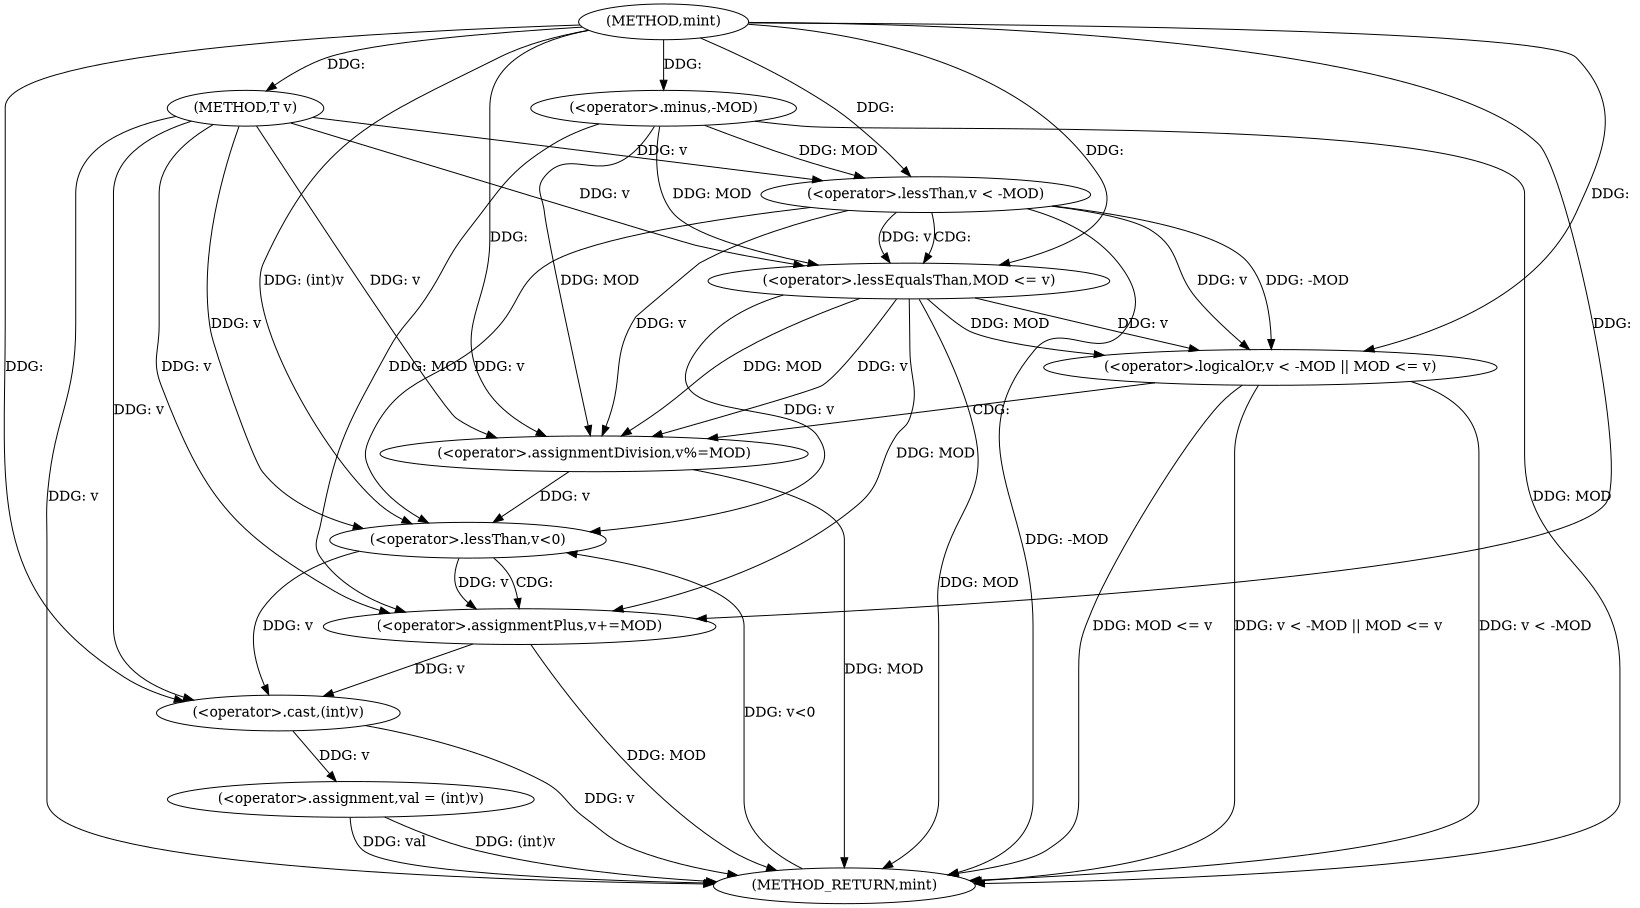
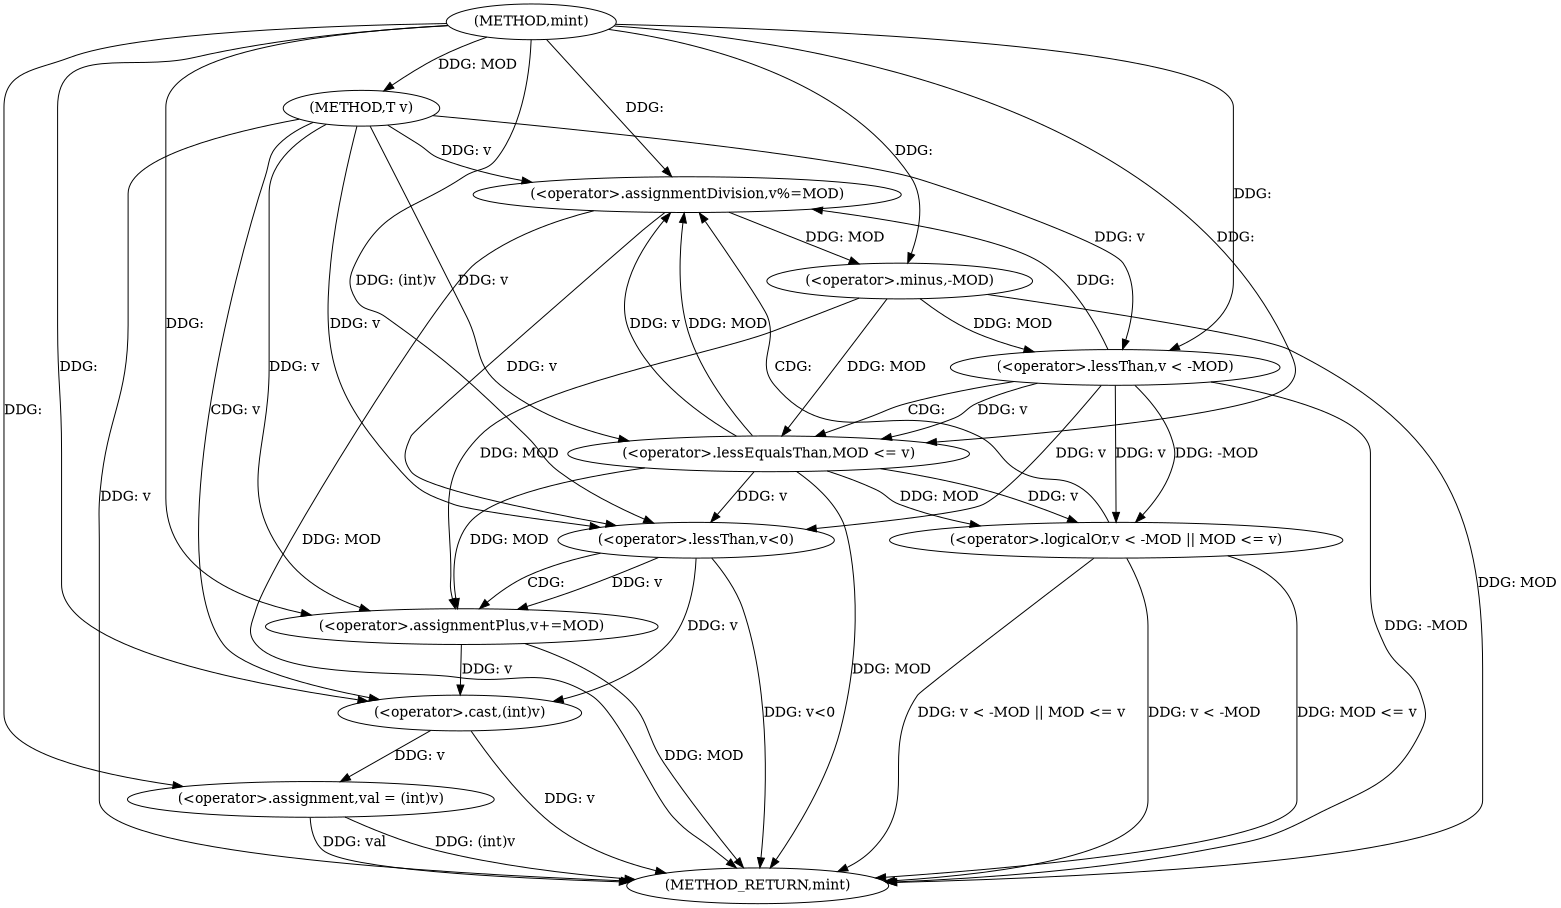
edge "(METHOD,mint)" -> "(<operator>.logicalOr,v < -MOD || MOD <= v)": now "(METHOD,mint)" -> "(<operator>.assignment,val = (int)v)"
edge "(METHOD,mint)" -> "(METHOD,T v)": label "DDG: " -> "DDG: MOD"
edge "(<operator>.minus,-MOD)" -> "(<operator>.assignmentDivision,v%=MOD)": reversed
edge "(<operator>.lessThan,v < -MOD)" -> "(<operator>.assignmentDivision,v%=MOD)": label "DDG: v" -> "DDG: "
edge "(METHOD,T v)" -> "(<operator>.cast,(int)v)": label "DDG: v" -> "CDG: v"
edge "(METHOD_RETURN,mint)" -> "(<operator>.lessThan,v<0)": reversed
